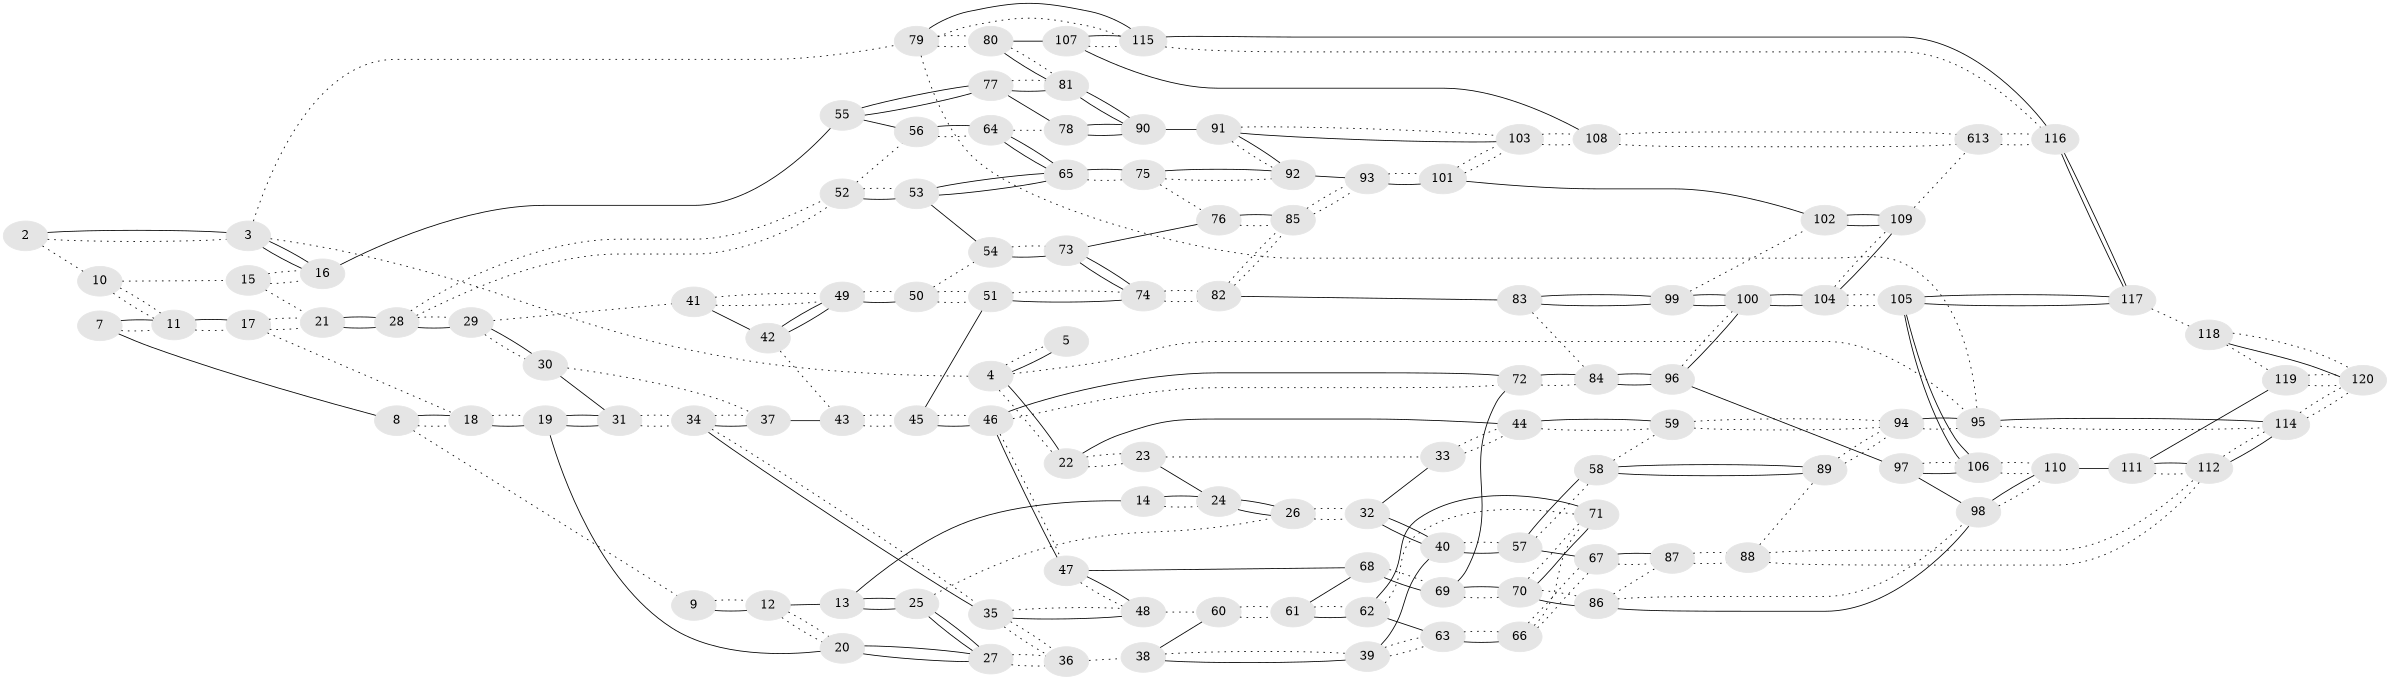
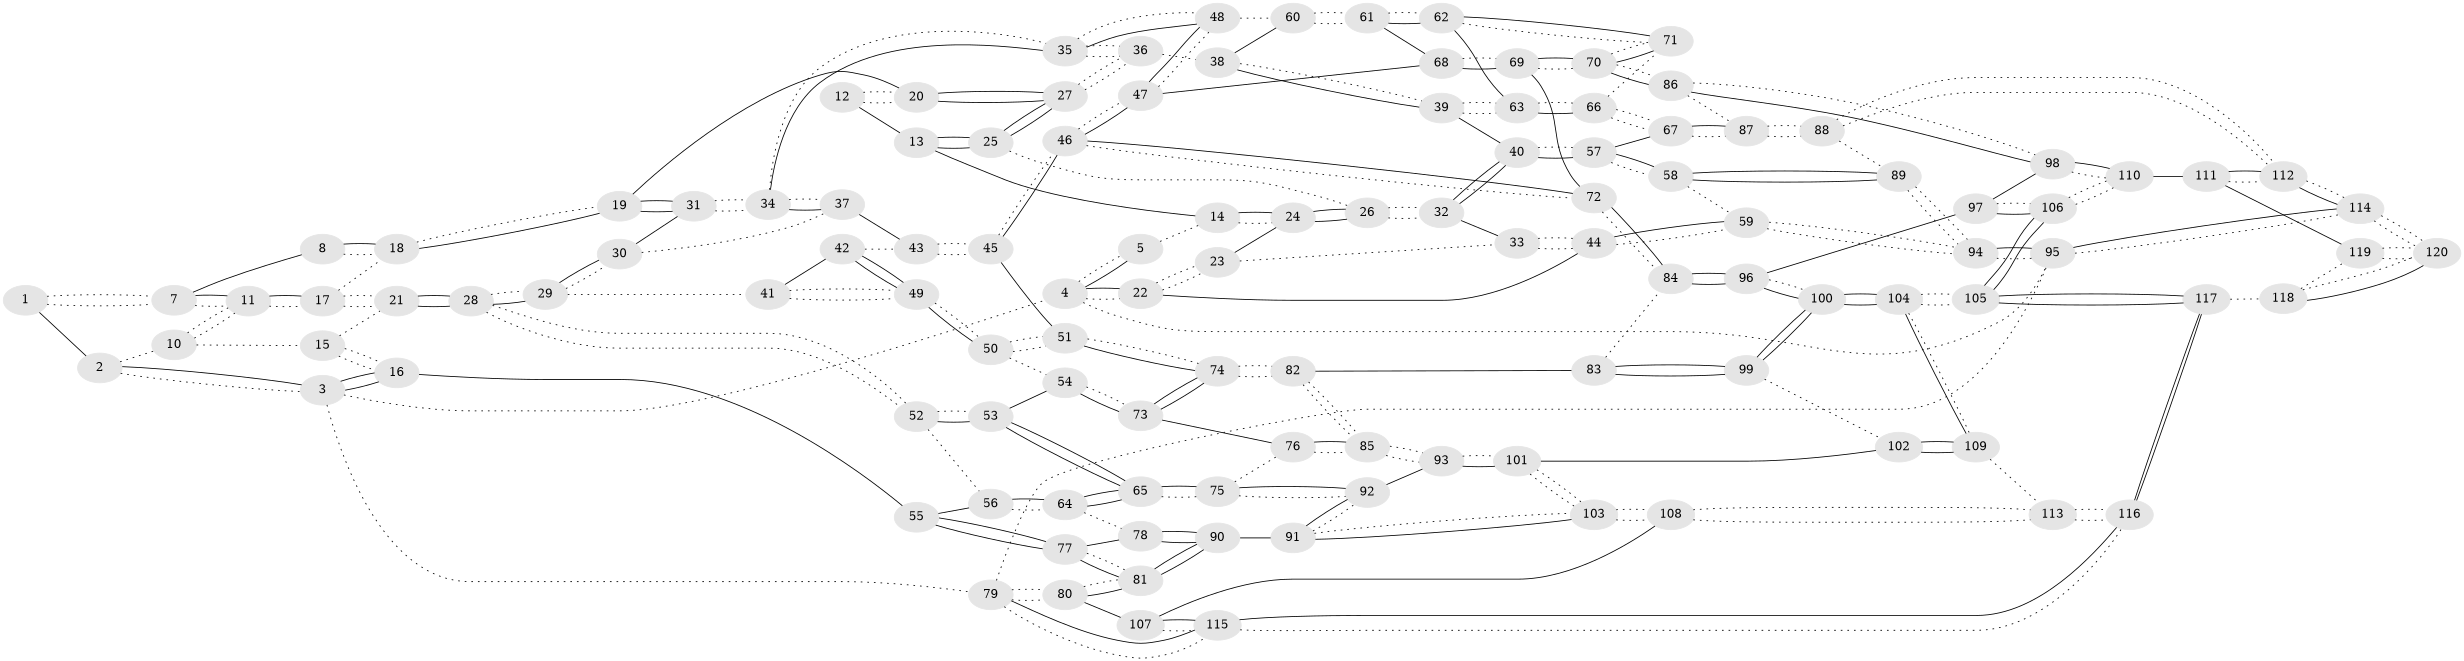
node "613": label "613" -> "113"
edge "14" -- "5": added
node "1": added
node "9": removed
